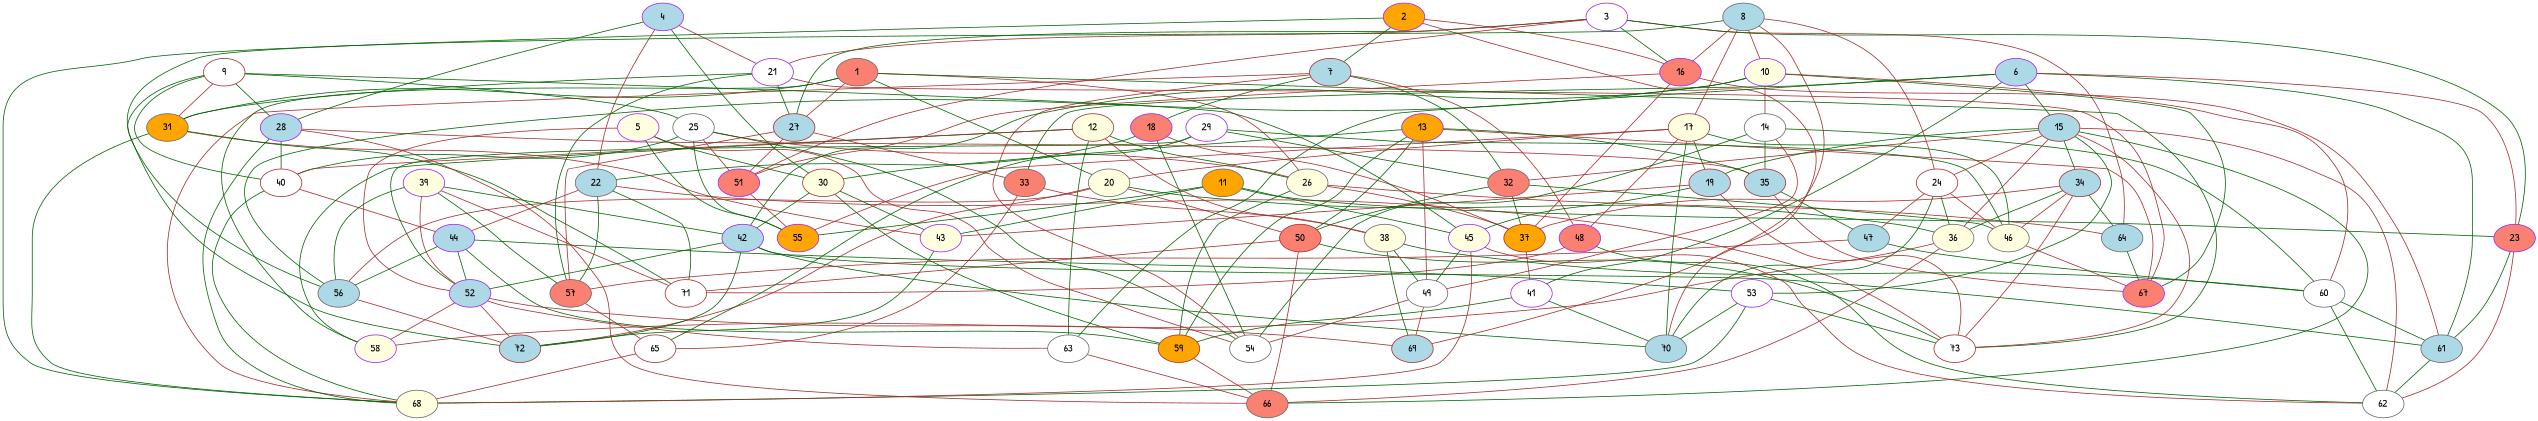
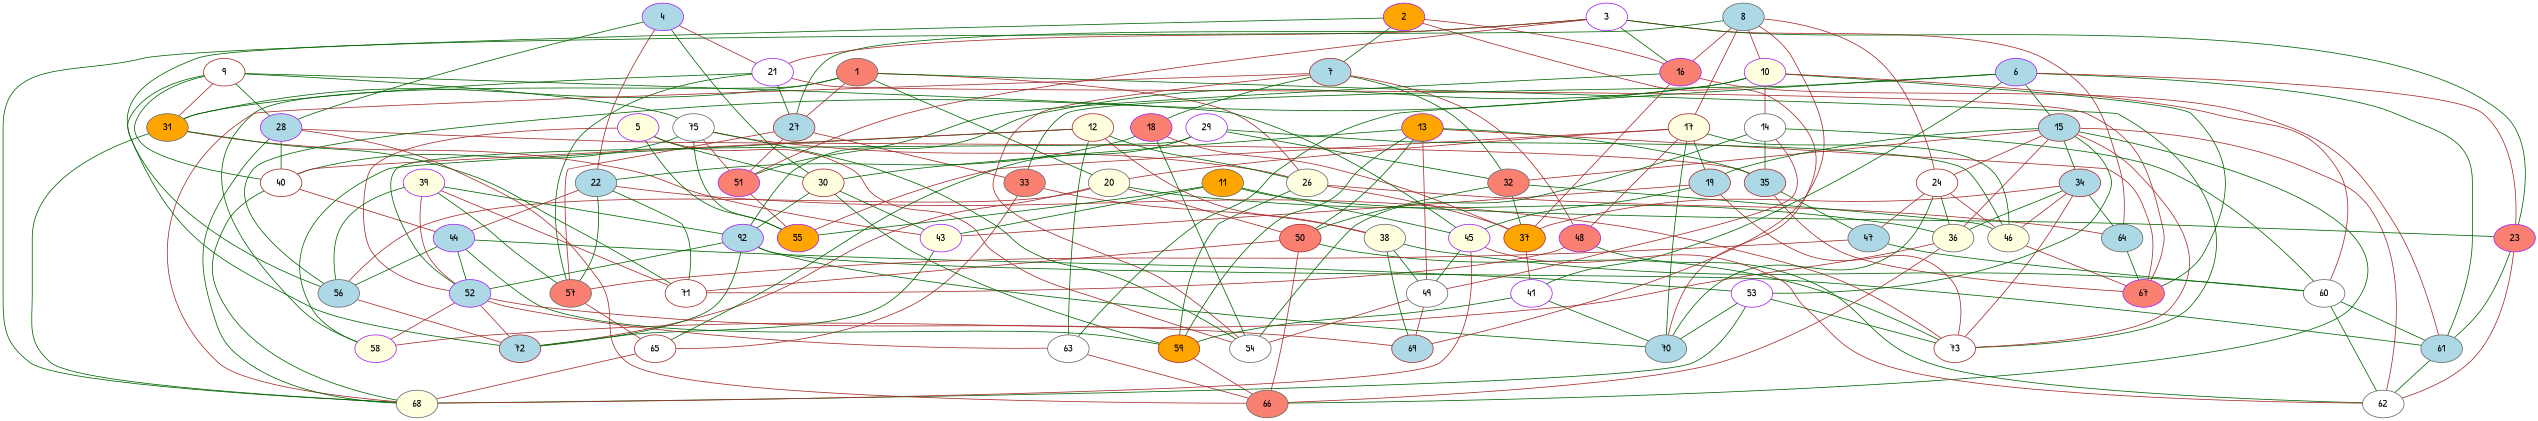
edge "16" -- "51": color brown -> darkgreen
node "25": label "25" -> "75"
node "42": label "42" -> "92"
